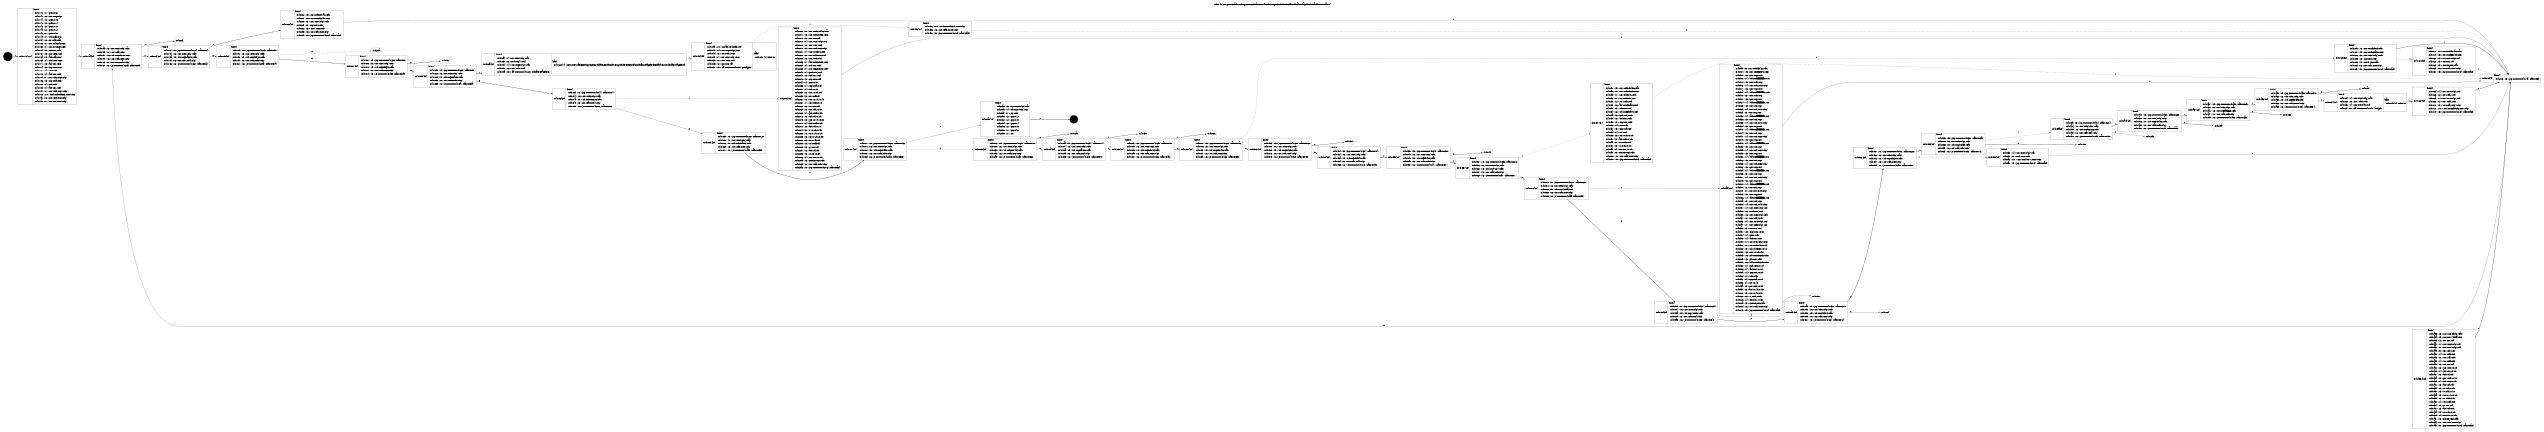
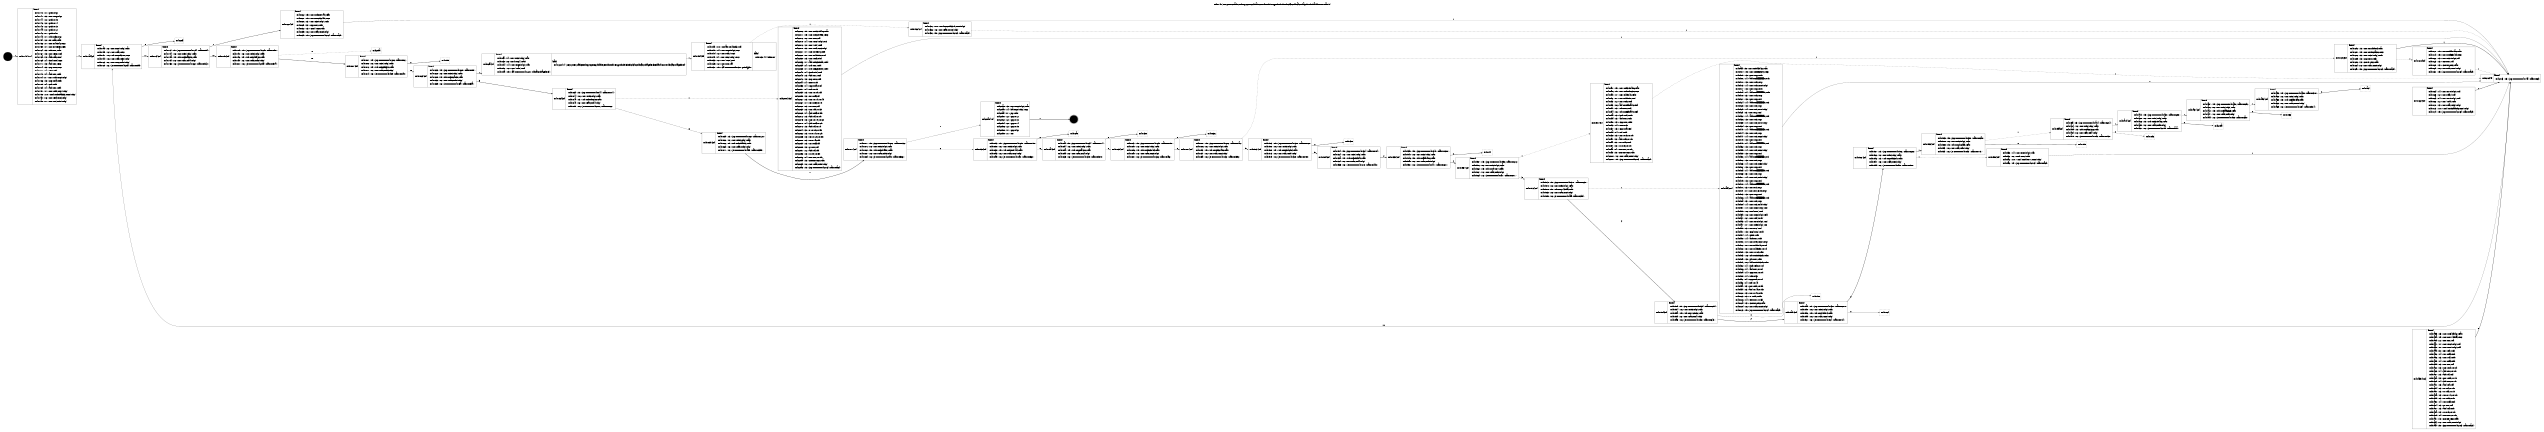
node "0x401c54 [16]": removed
